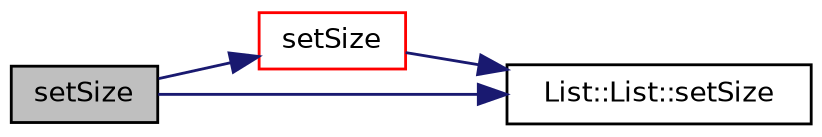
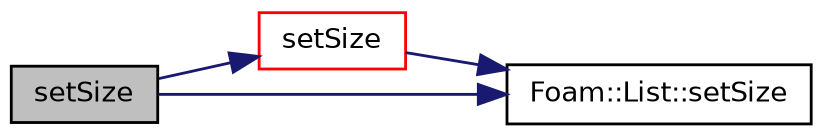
node "List::List::setSize": label "List::List::setSize" -> "Foam::List::setSize"
